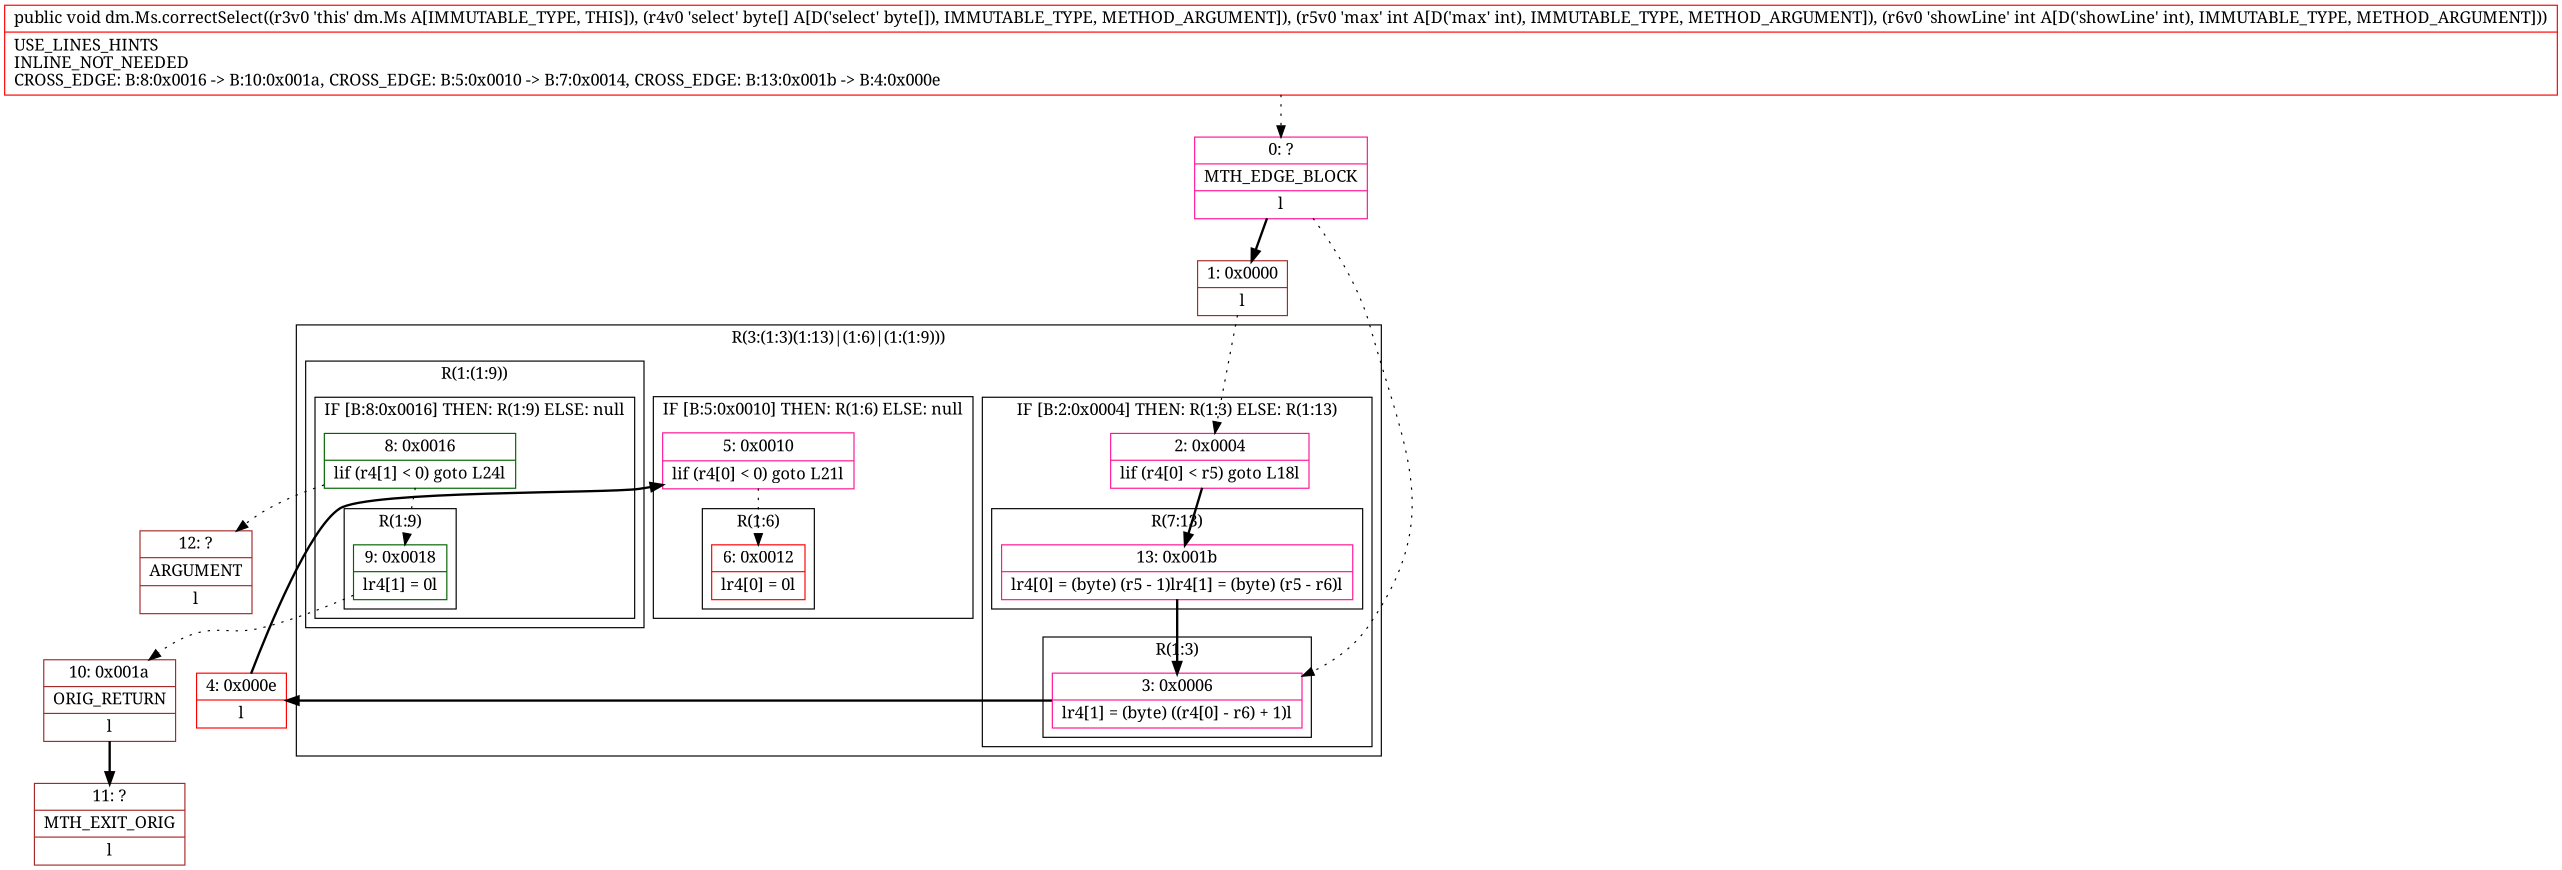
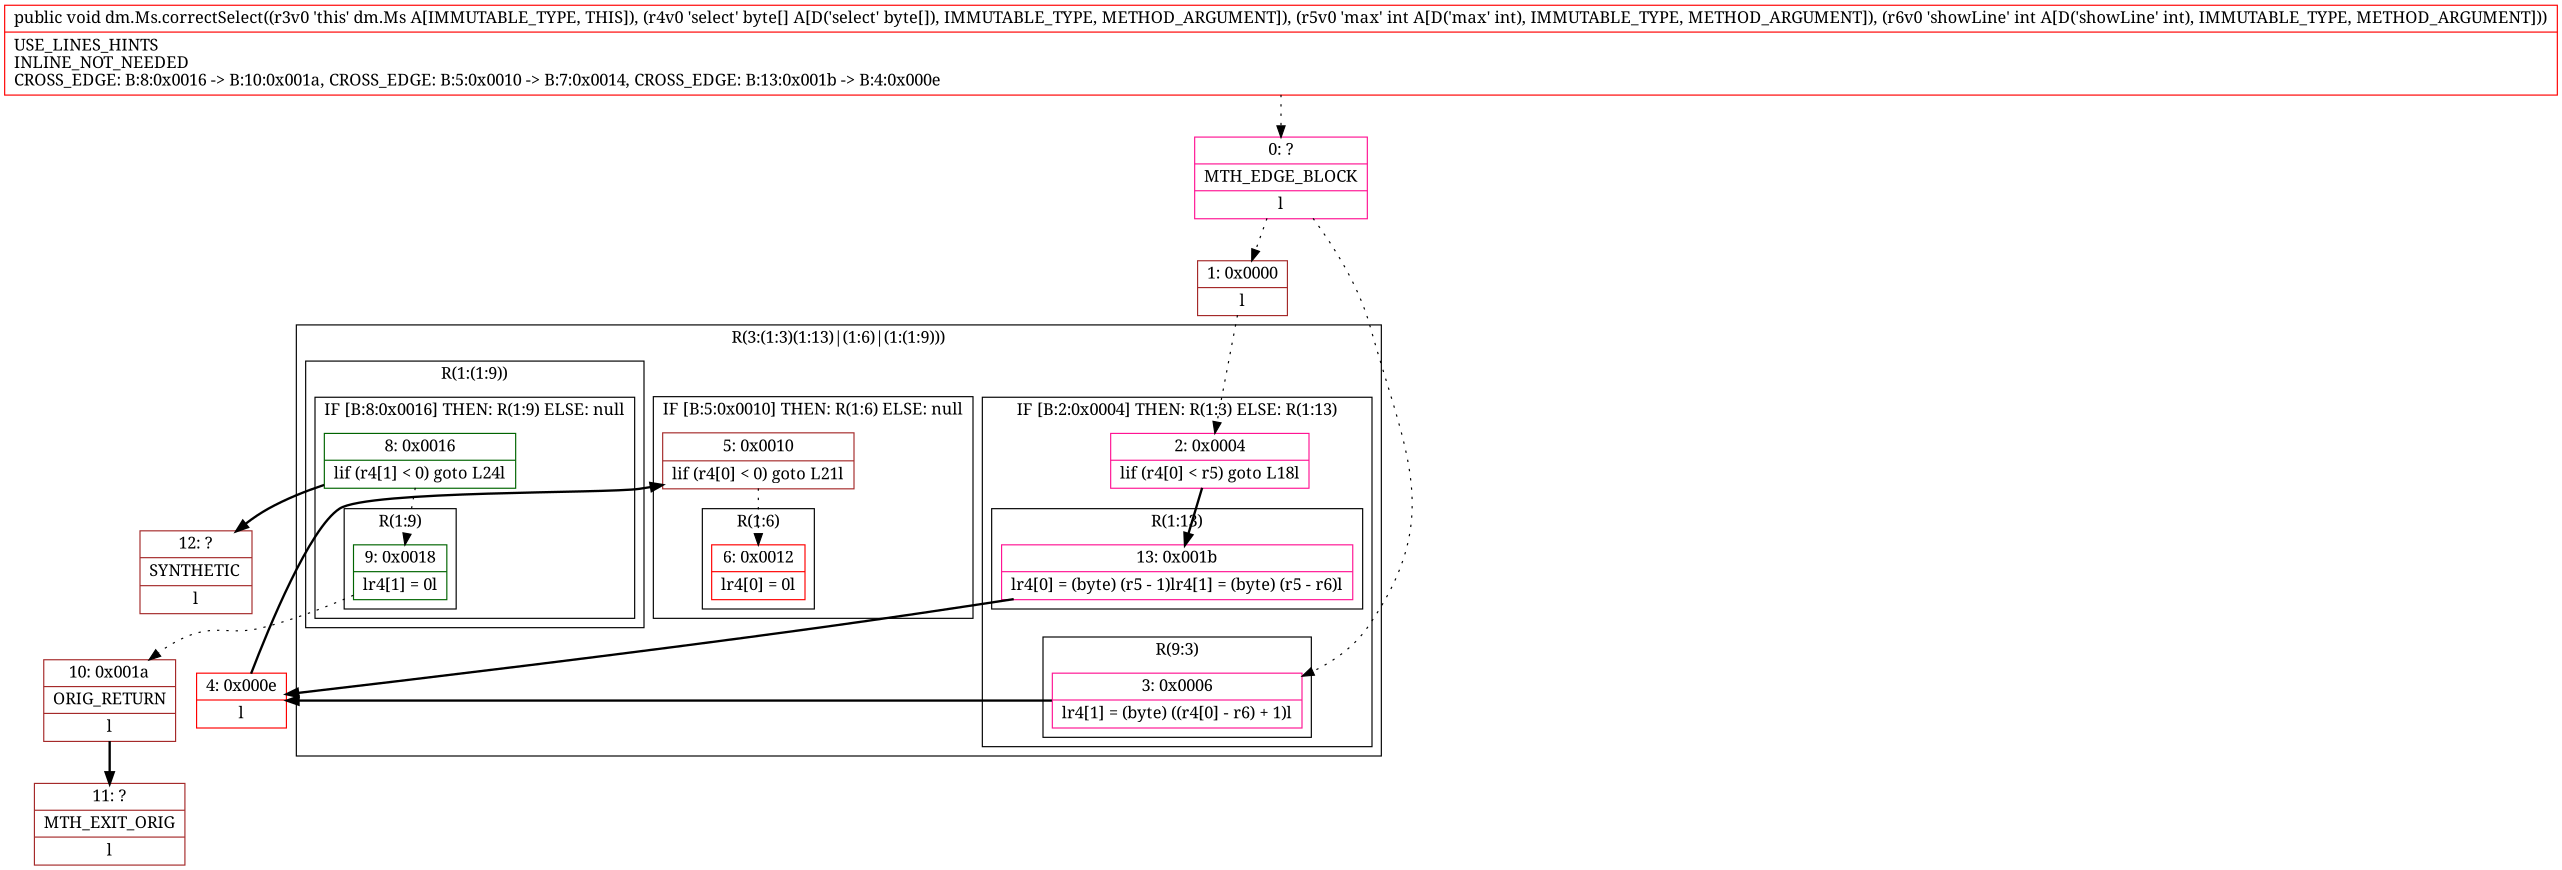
edge "0: ?" -> "1: 0x0000": style bold -> dotted
node "5: 0x0010": color deeppink -> brown
edge "8: 0x0016" -> "12: ?": style dotted -> bold
cluster "R(7:13)": label "R(7:13)" -> "R(1:13)"
node "12: ?": text "ARGUMENT" -> "SYNTHETIC"
edge "13: 0x001b" -> "3: 0x0006": now "13: 0x001b" -> "4: 0x000e"
cluster "R(1:3)": label "R(1:3)" -> "R(9:3)"
